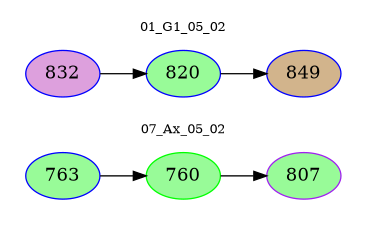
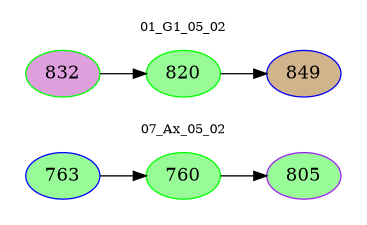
node "832": color blue -> green
node "820": color blue -> green
node "807": label "807" -> "805"
